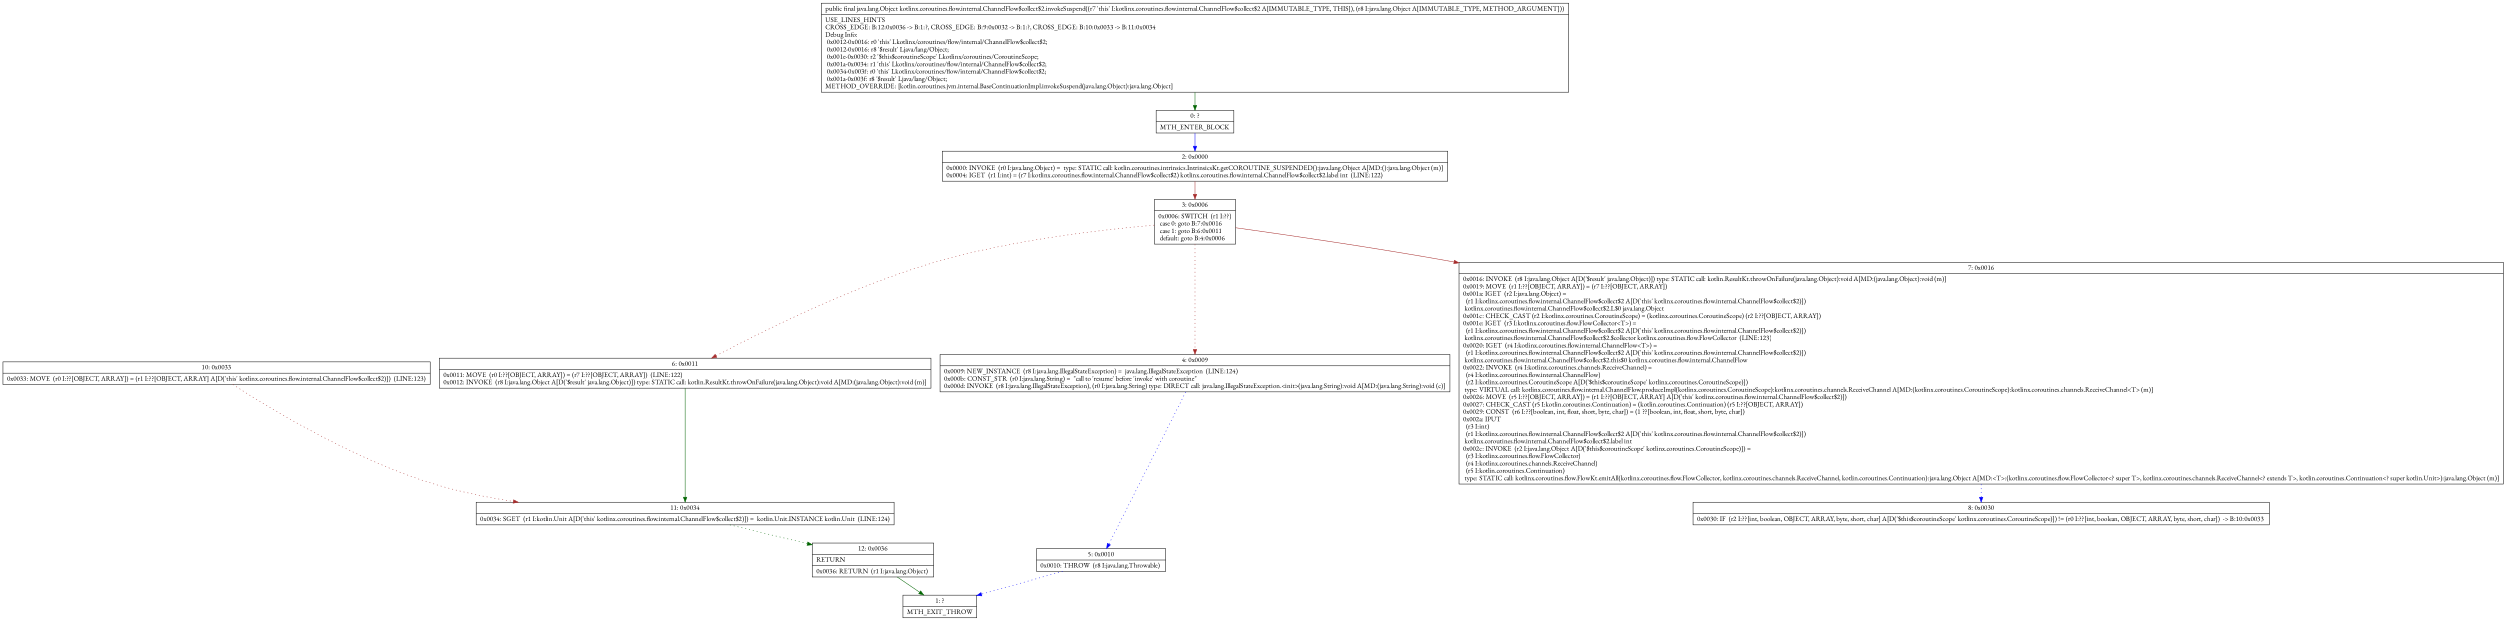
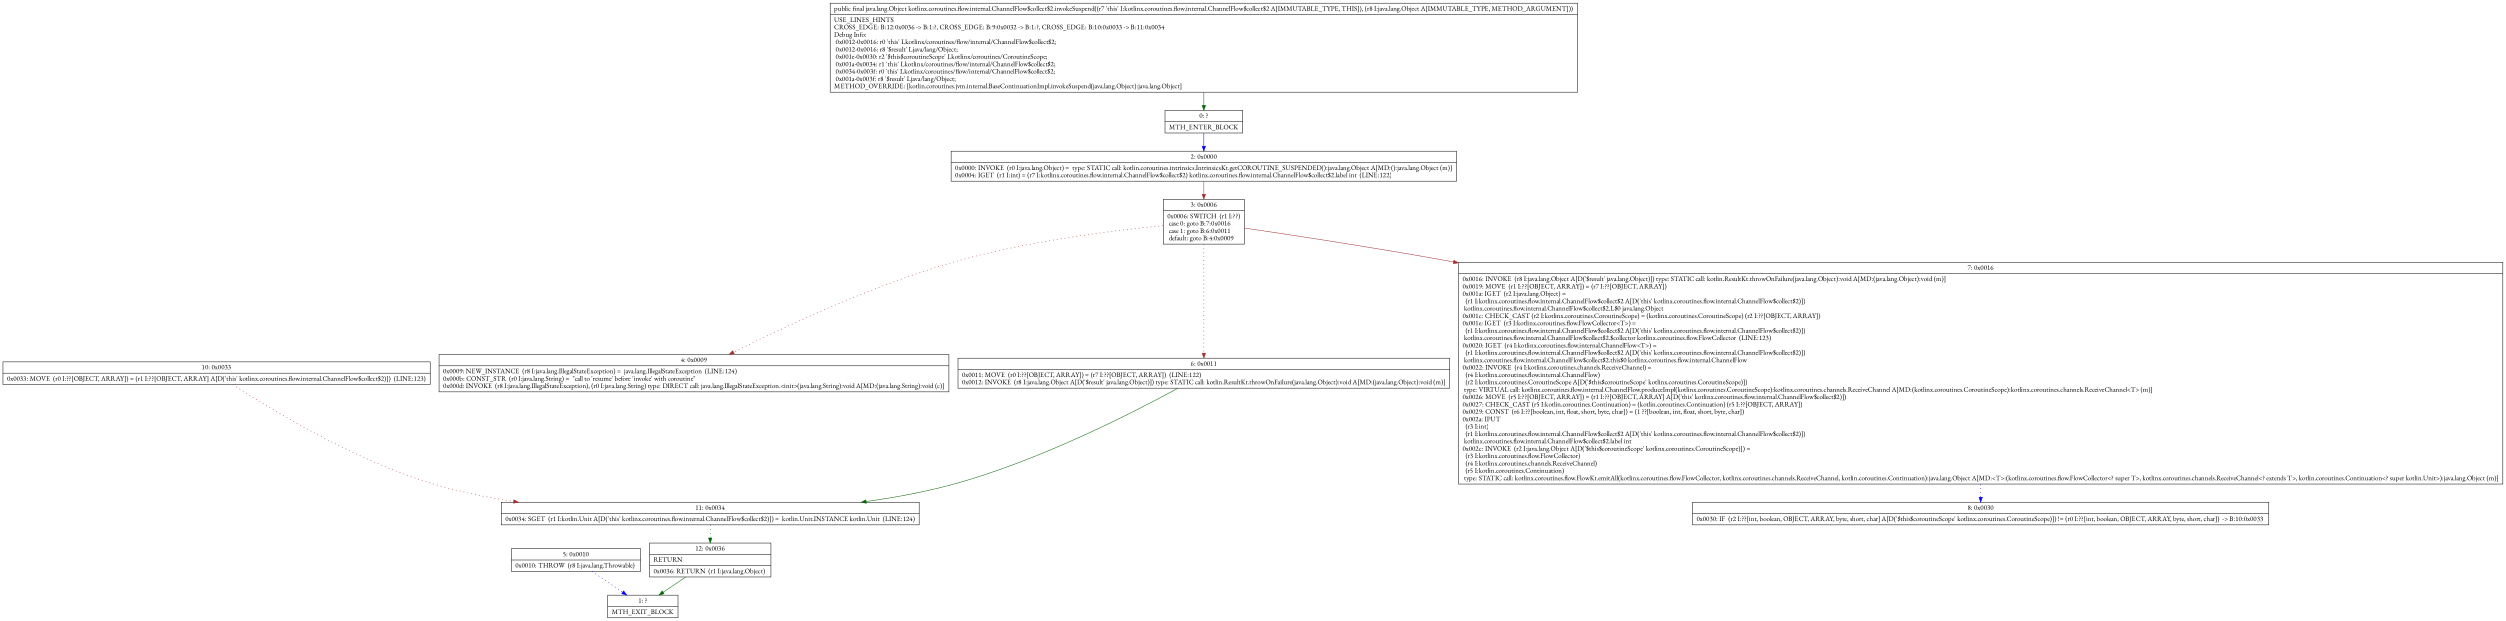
node "3: 0x0006": text "default: goto B:4:0x0006" -> "default: goto B:4:0x0009"
edge "4: 0x0009" -> "5: 0x0010": removed
node "1: ?": text "MTH_EXIT_THROW" -> "MTH_EXIT_BLOCK"
